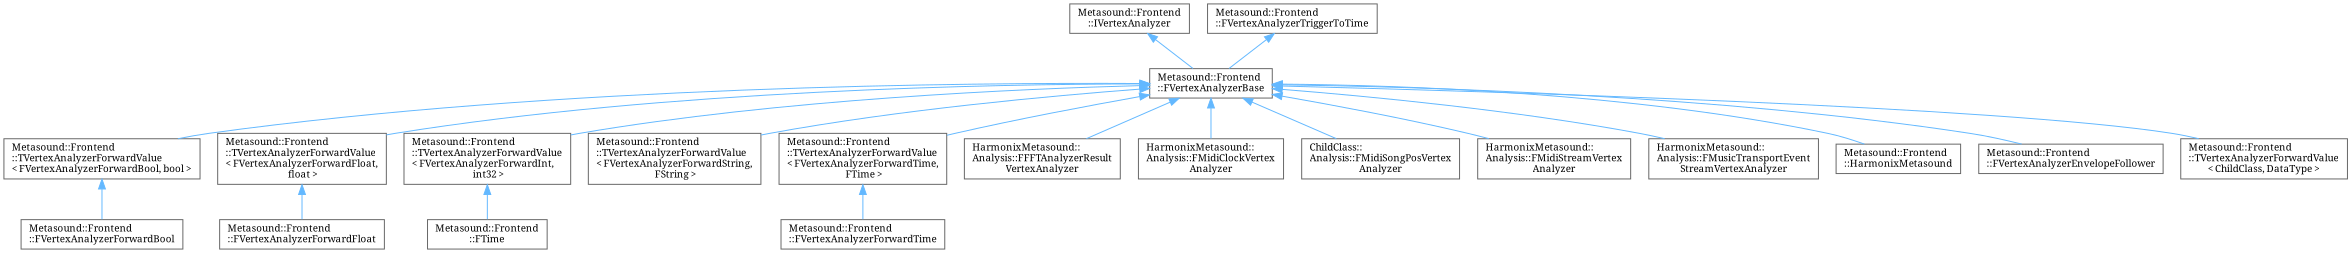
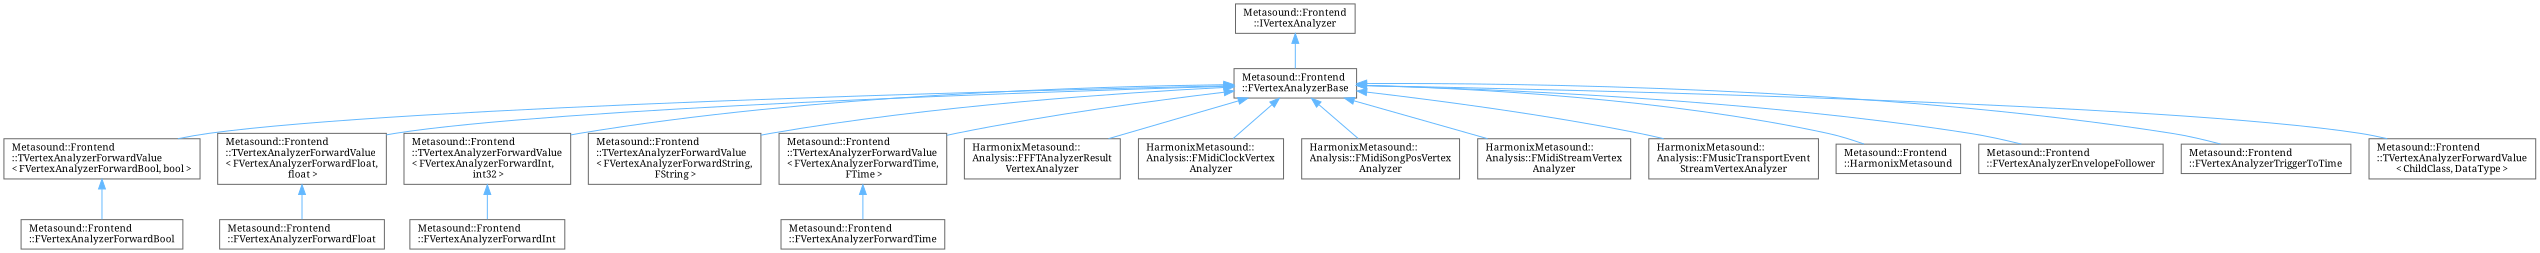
edge "Metasound::Frontend ::FVertexAnalyzerBase" -> "Metasound::Frontend ::FVertexAnalyzerTriggerToTime": reversed
node "ChildClass:: Analysis::FMidiSongPosVertex Analyzer": label "ChildClass:: Analysis::FMidiSongPosVertex Analyzer" -> "HarmonixMetasound:: Analysis::FMidiSongPosVertex Analyzer"
node "Metasound::Frontend ::FTime": label "Metasound::Frontend ::FTime" -> "Metasound::Frontend ::FVertexAnalyzerForwardInt"
